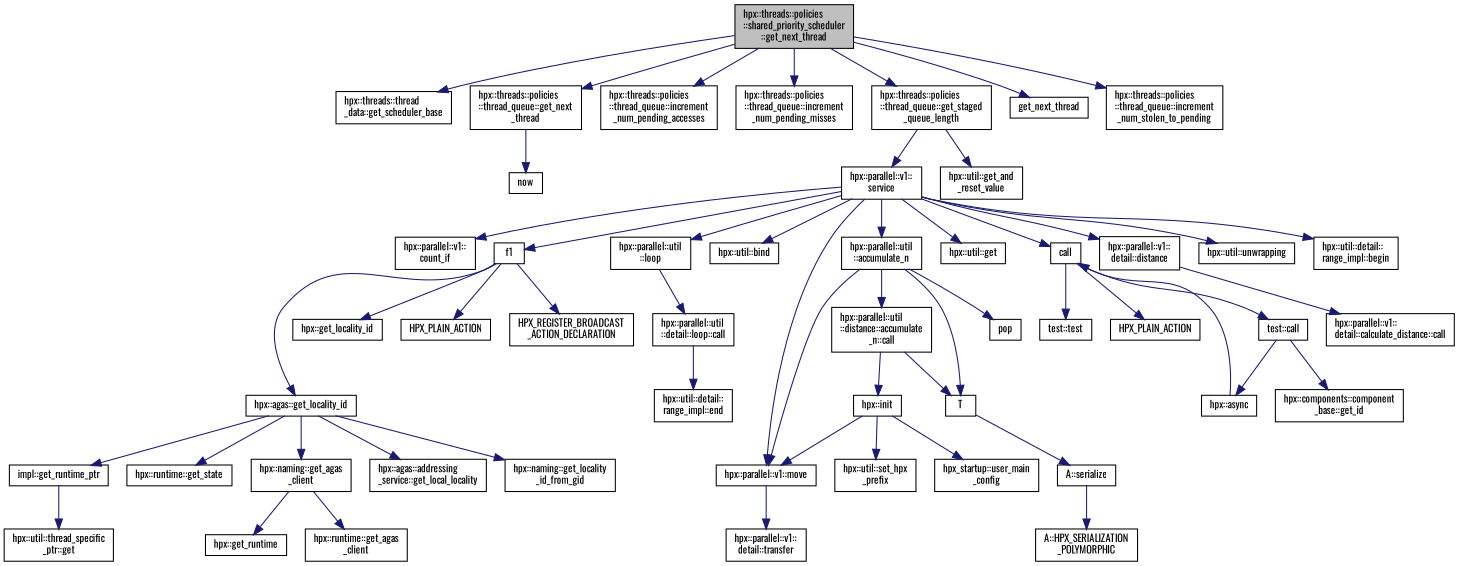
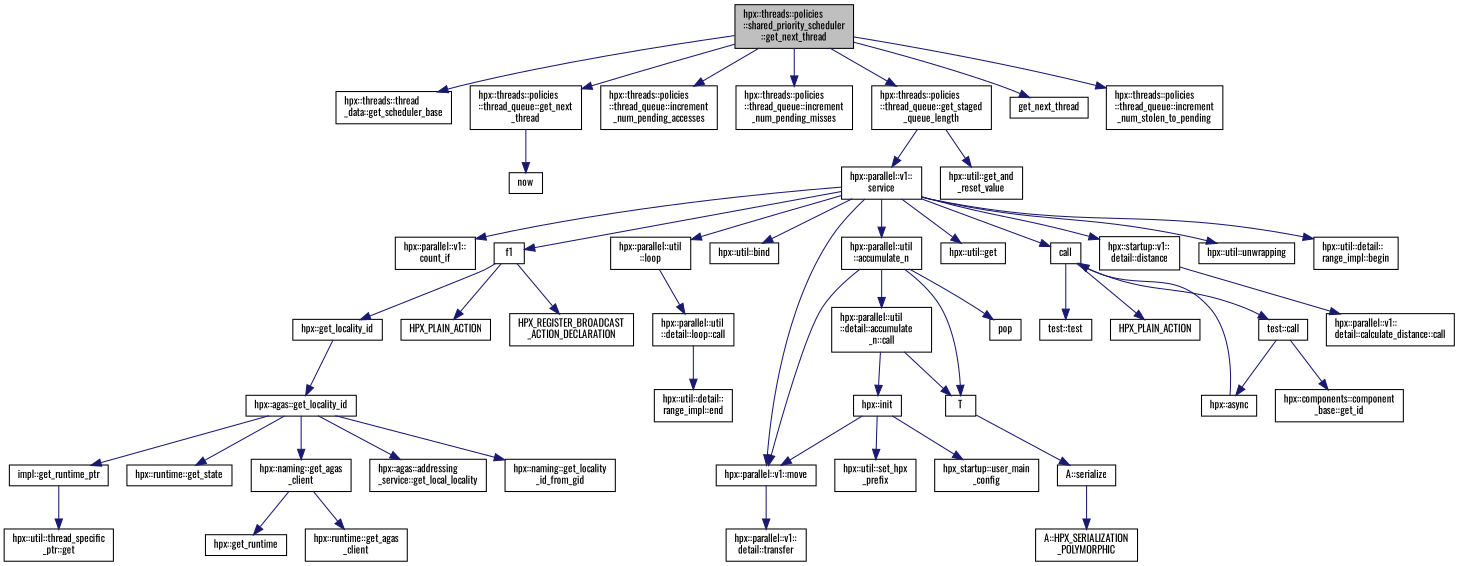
node "hpx::parallel::v1:: detail::distance": label "hpx::parallel::v1:: detail::distance" -> "hpx::startup::v1:: detail::distance"
edge "f1" -> "hpx::agas::get_locality_id": now "hpx::get_locality_id" -> "hpx::agas::get_locality_id"
node "hpx::parallel::util ::distance::accumulate _n::call": label "hpx::parallel::util ::distance::accumulate _n::call" -> "hpx::parallel::util ::detail::accumulate _n::call"
